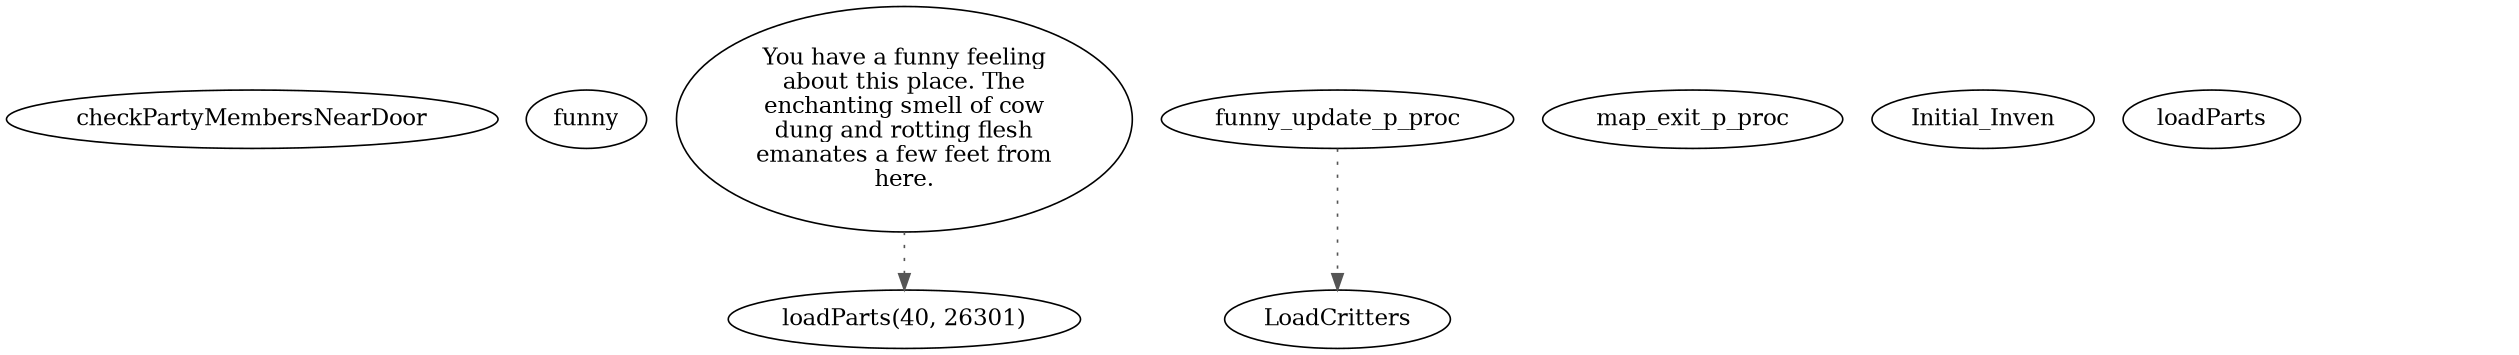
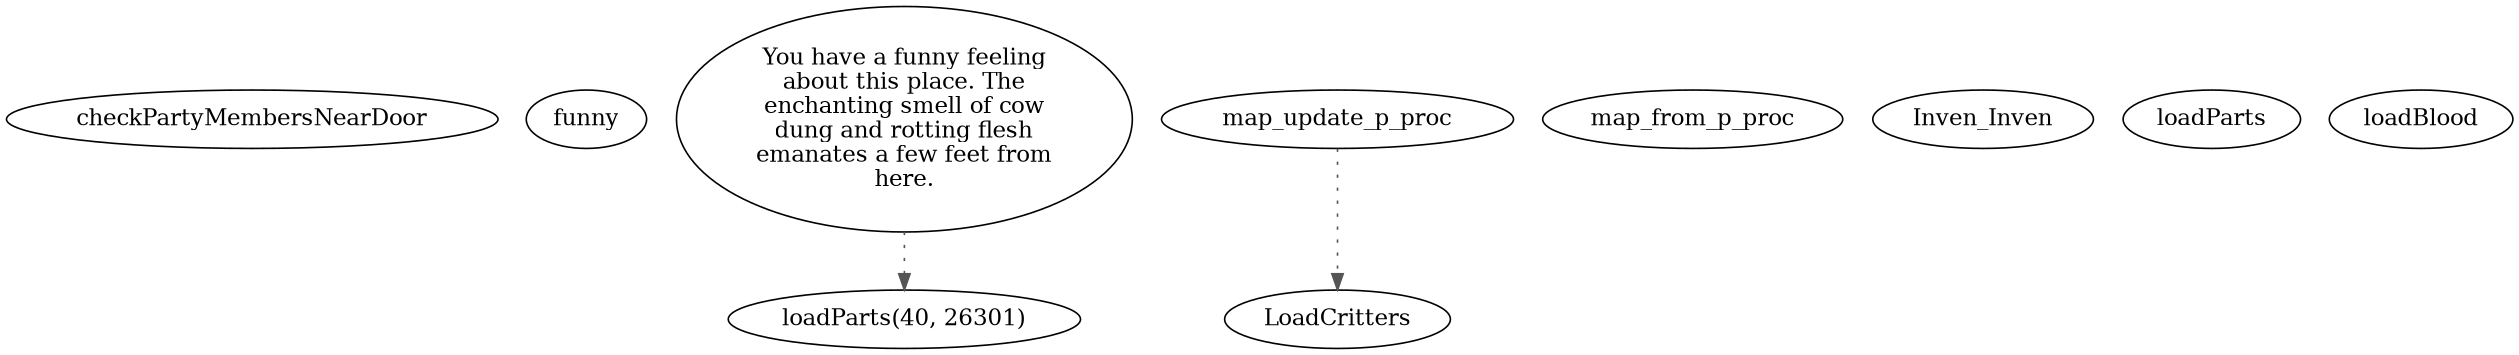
node "funny_update_p_proc": label "funny_update_p_proc" -> "map_update_p_proc"
node "map_exit_p_proc": label "map_exit_p_proc" -> "map_from_p_proc"
node "Initial_Inven": label "Initial_Inven" -> "Inven_Inven"
node "loadBlood": added
